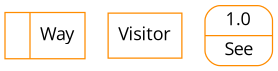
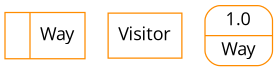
node "1.0": text "See" -> "Way"
